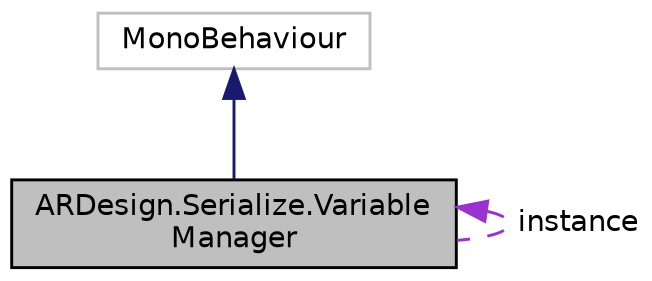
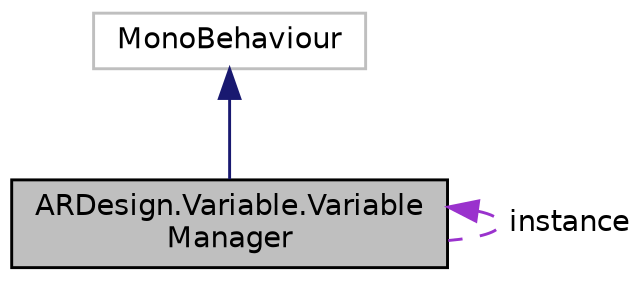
node "ARDesign.Serialize.Variable Manager": label "ARDesign.Serialize.Variable Manager" -> "ARDesign.Variable.Variable Manager"
